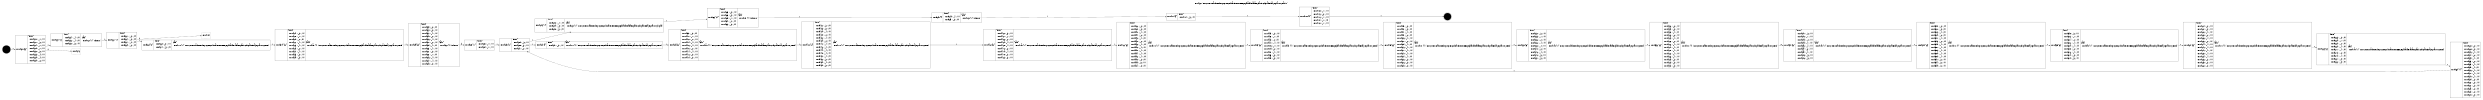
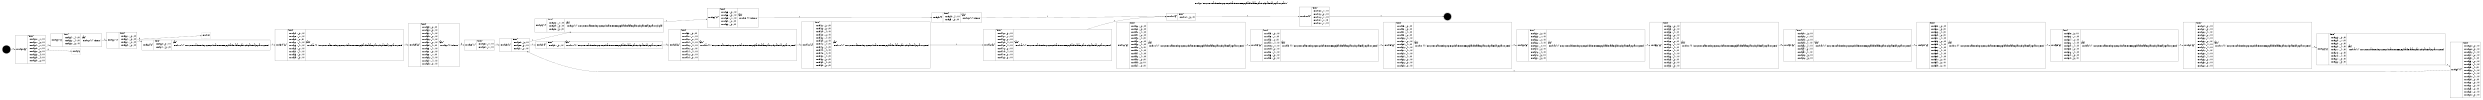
edge "0x109462 [38]" -> "0x109488 [65]": now "0x109462 [38]" -> "0x109704 [5]"
